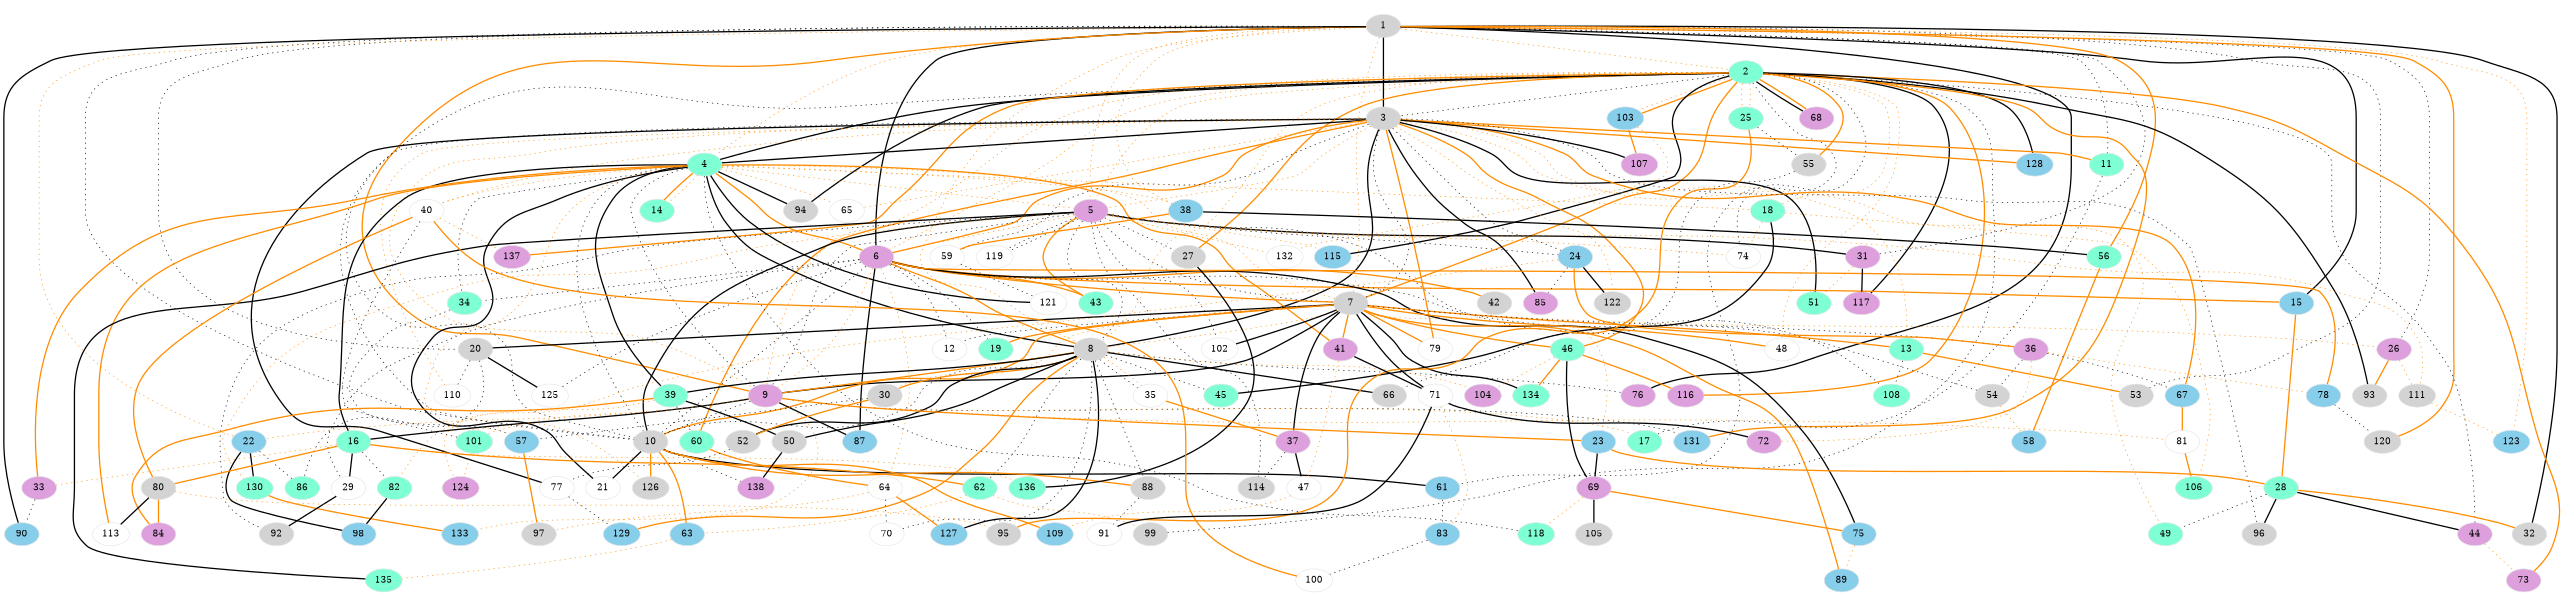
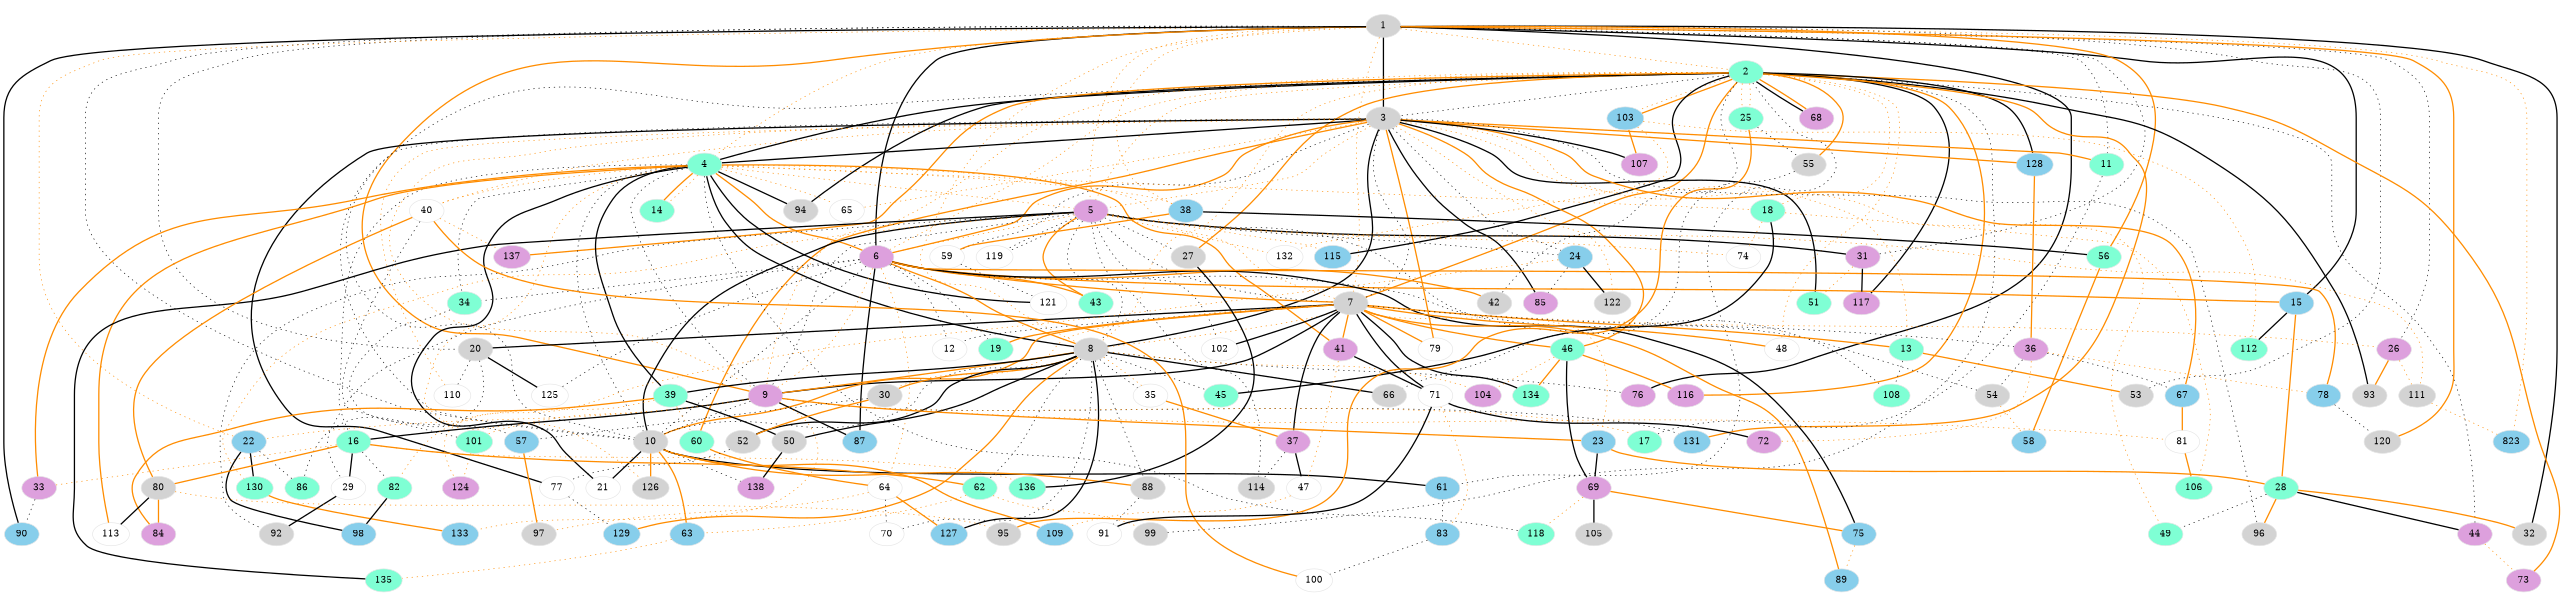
edge "2" -- "74": now "2" -- "42"
edge "4" -- "16": style bold -> dotted
edge "24" -- "36": now "128" -- "36"
node "112": added
edge "39" -- "60": color black -> darkorange
node "123": label "123" -> "823"
edge "28" -- "96": color black -> darkorange
